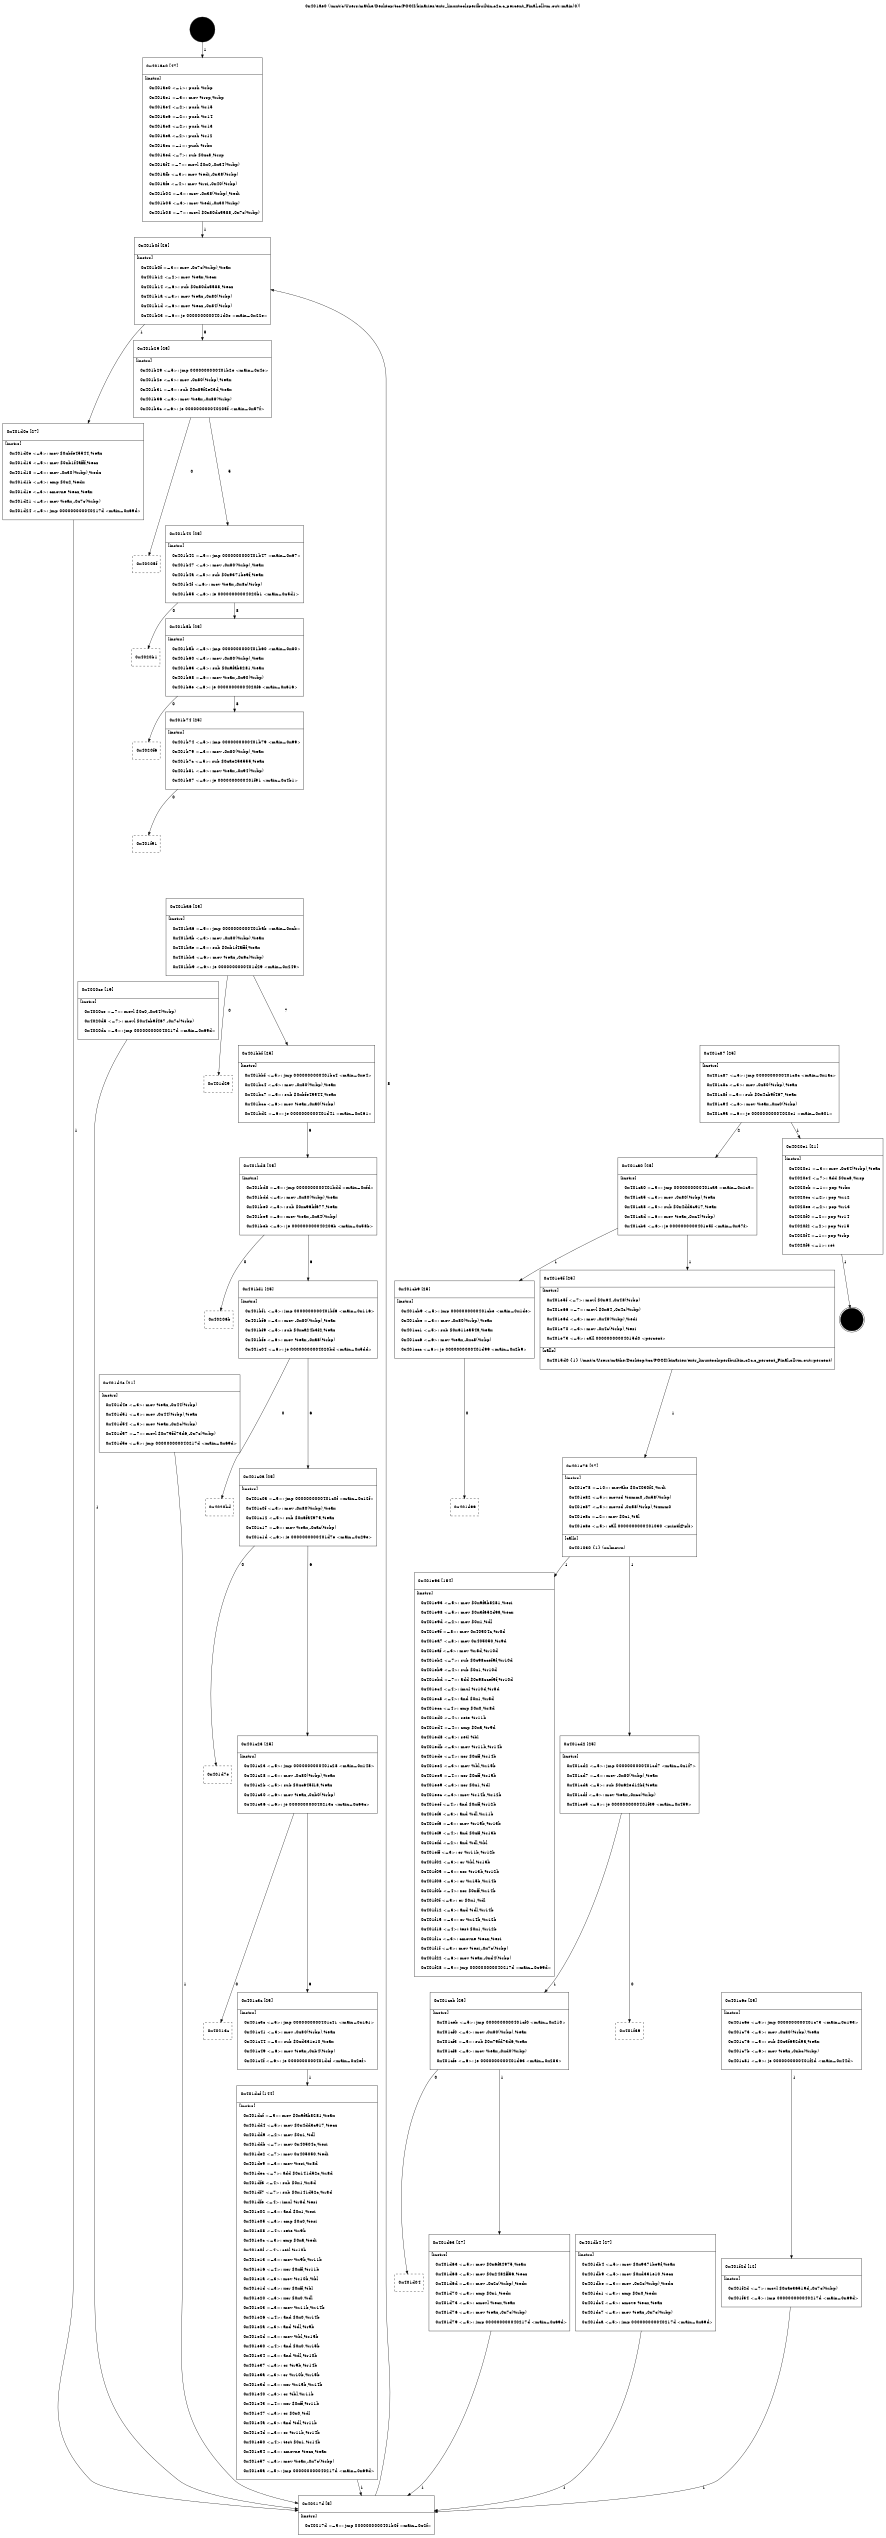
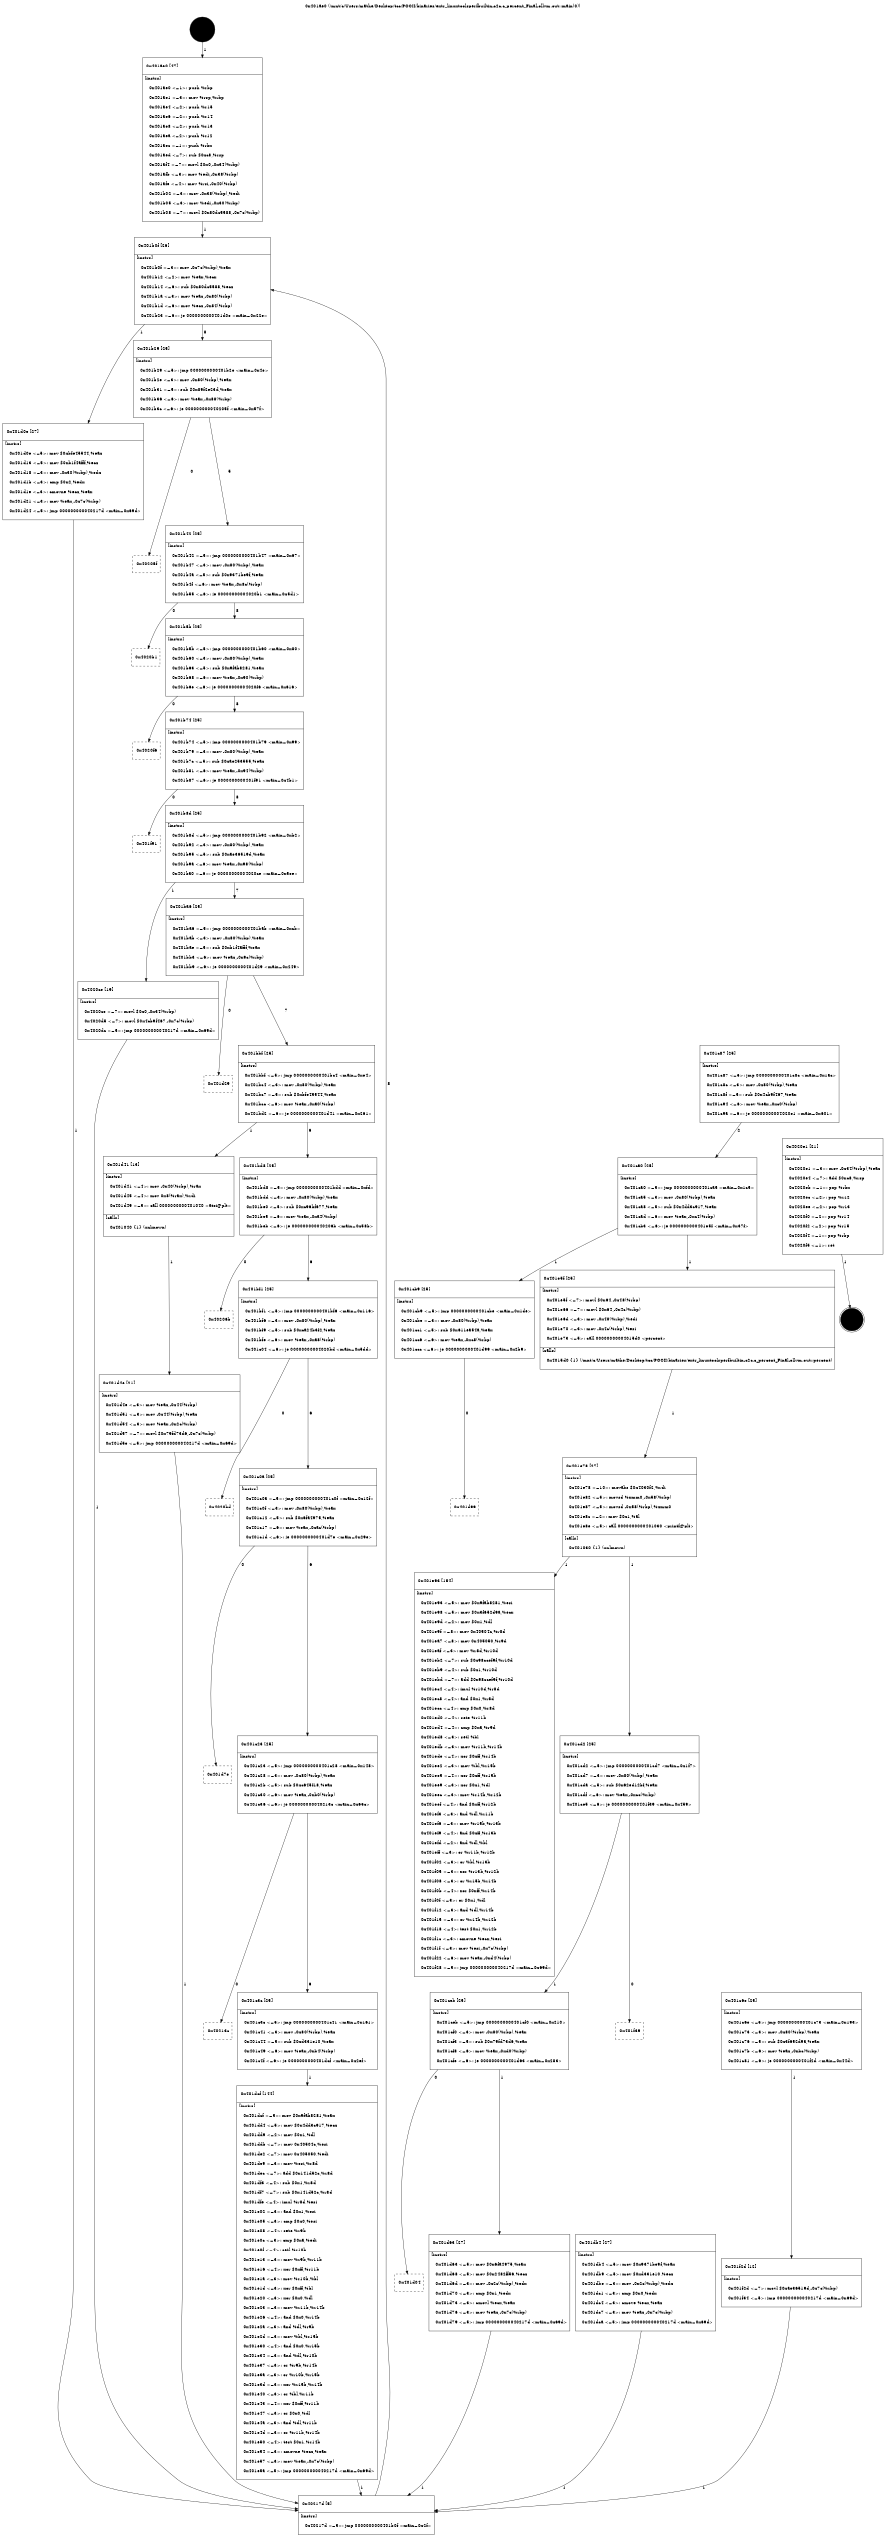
node "0x401b8d [25]": added
edge "0x401c87 [25]" -> "0x4020e1 [21]": removed, label "1"
node "0x401d41 [13]": added
